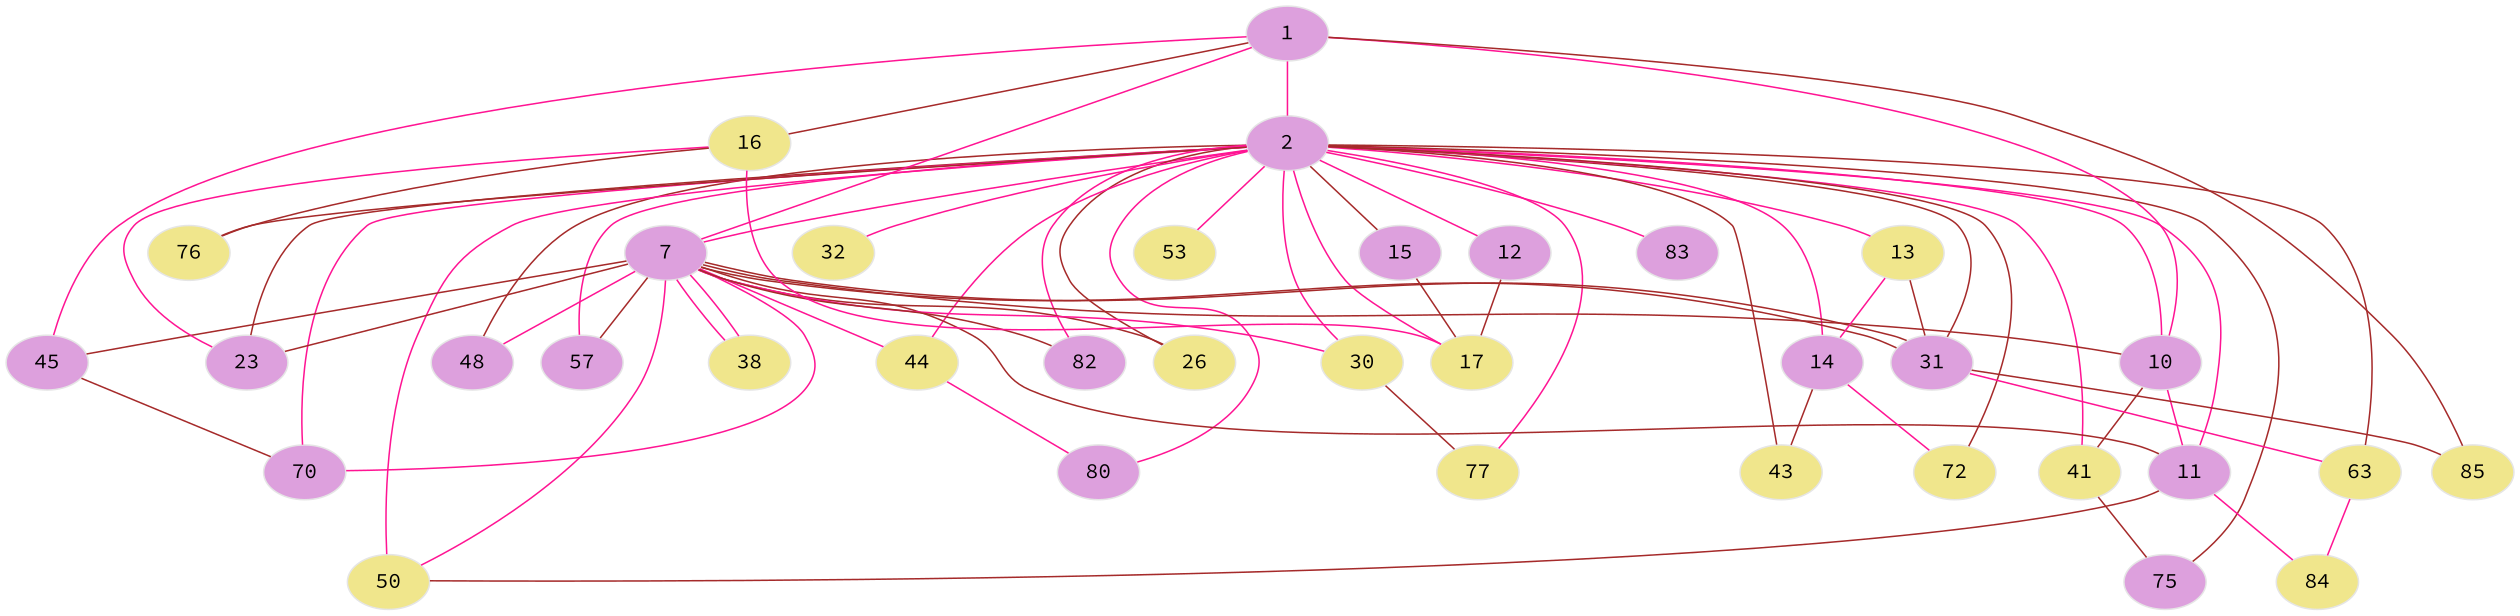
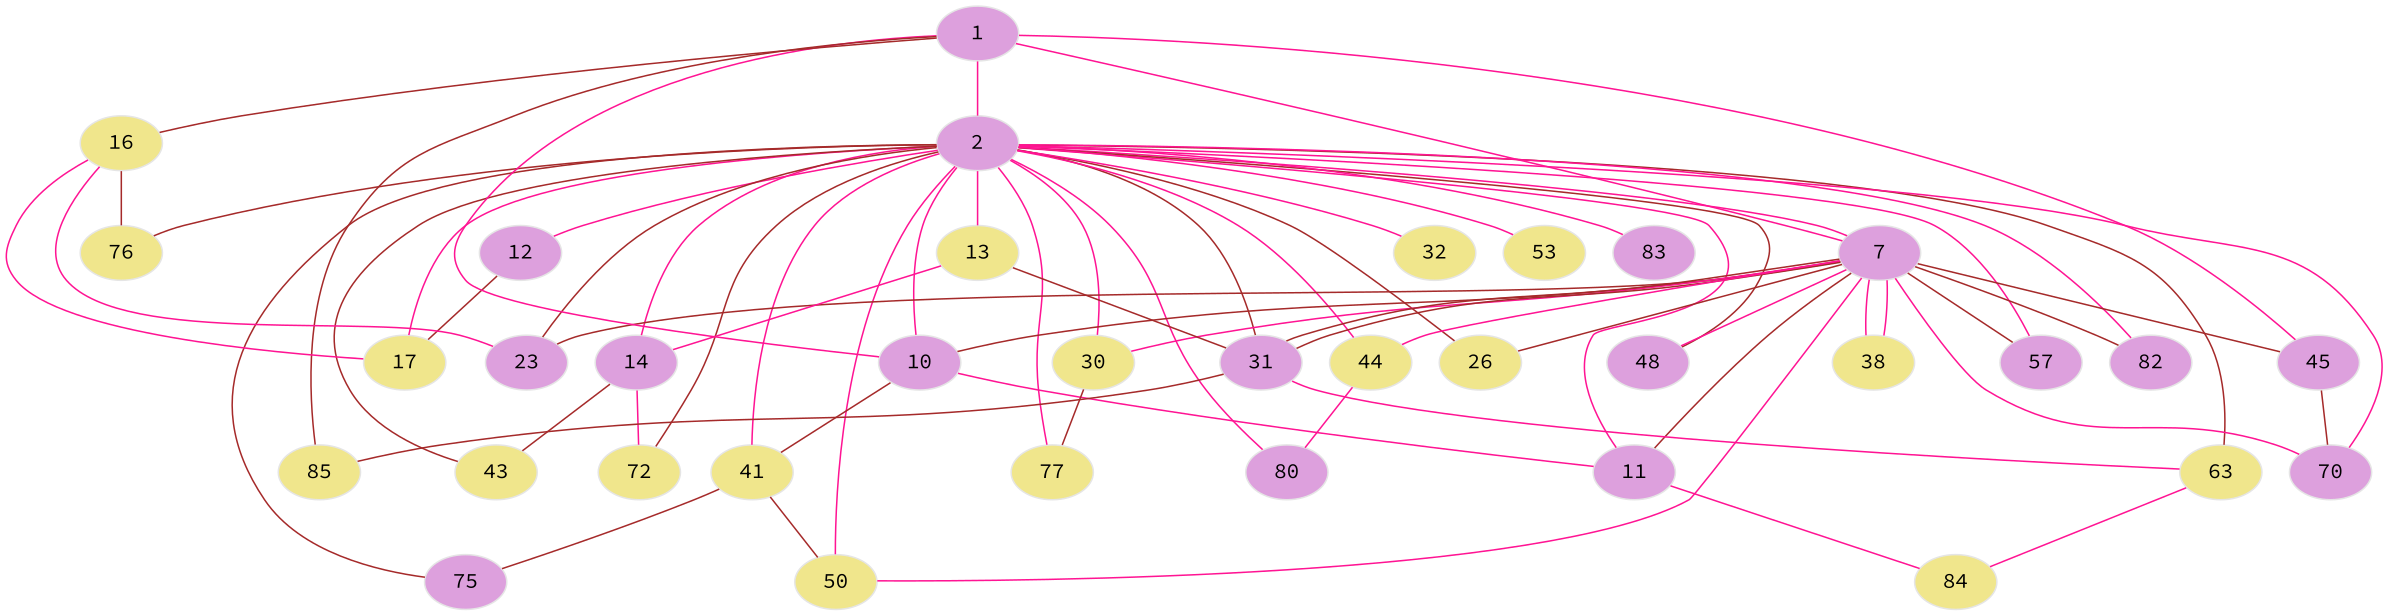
node "15": removed
edge "11" -- "50": now "41" -- "50"
